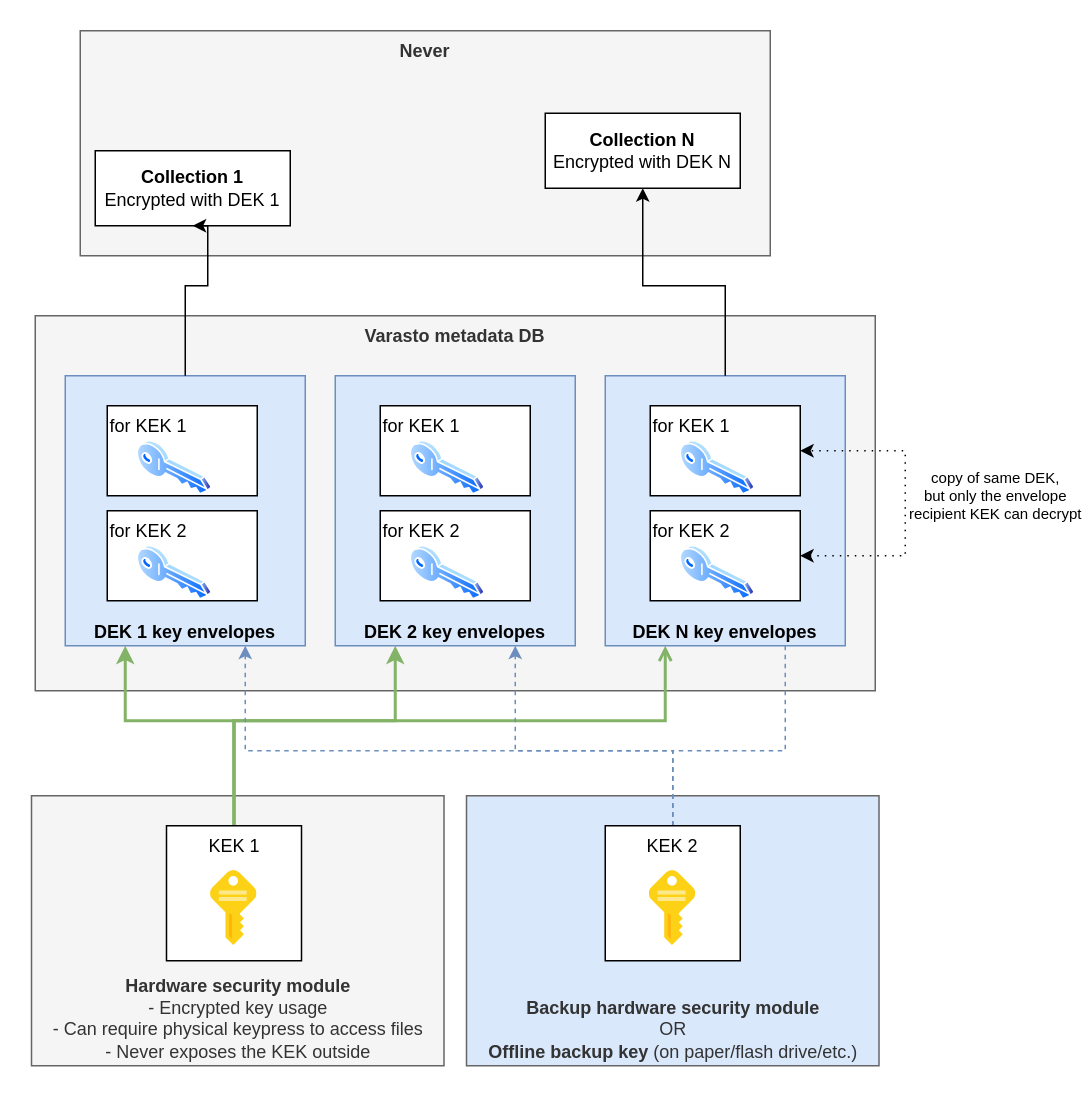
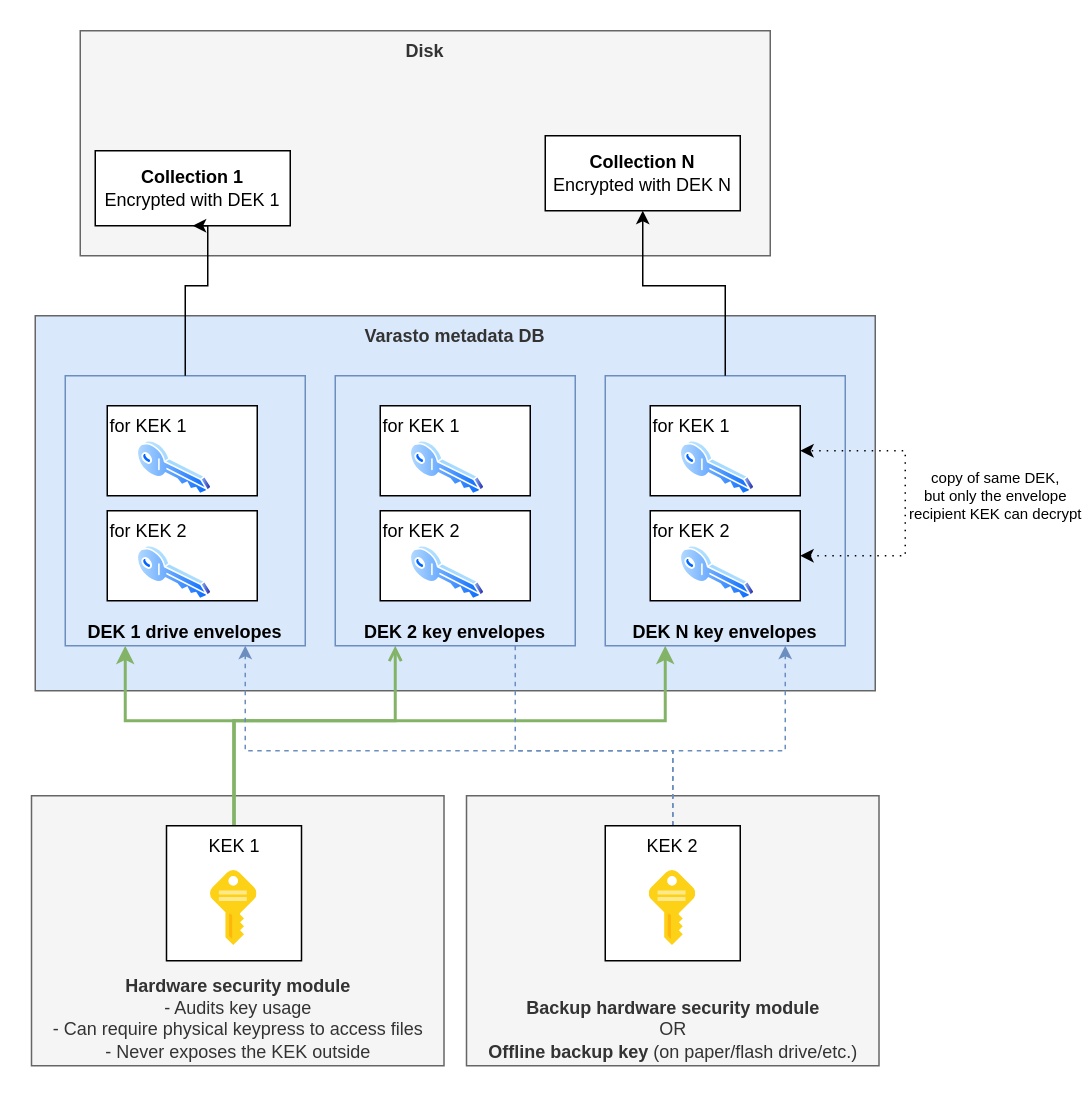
node "Never": label "Never" -> "Disk"
node "Collection N Encrypted with DEK N": moved (643, 151) -> (643, 173)
node "Varasto metadata DB": fillcolor #f5f5f5 -> #dae8fc
node "DEK 1 key envelopes": label "DEK 1 key envelopes" -> "DEK 1 drive envelopes"
edge "DEK N key envelopes" -- "KEK 2": arrowhead none -> classic
edge "KEK 2" -> "DEK 2 key envelopes": arrowhead classic -> none
edge "KEK 1" -> "DEK N key envelopes": arrowhead open -> classic
edge "KEK 1" -> "DEK 2 key envelopes": arrowhead classic -> open
node "Hardware security module - Encrypted key usage - Can require physical keypress to access files - Never exposes the KEK outside": label "Hardware security module - Encrypted key usage - Can require physical keypress to access files - Never exposes the KEK outside" -> "Hardware security module - Audits key usage - Can require physical keypress to access files - Never exposes the KEK outside"
node "Backup hardware security module OR Offline backup key (on paper/flash drive/etc.)": fillcolor #dae8fc -> #f5f5f5
